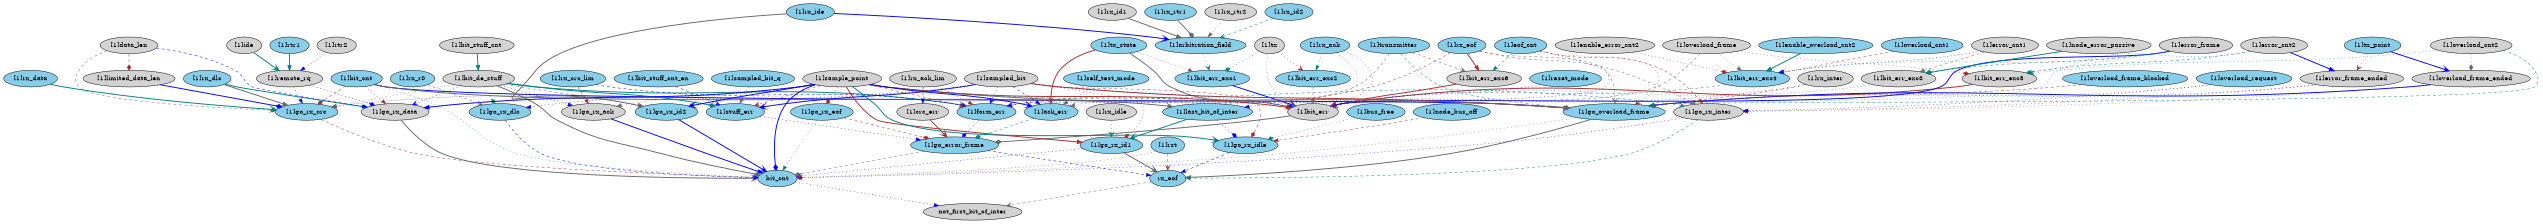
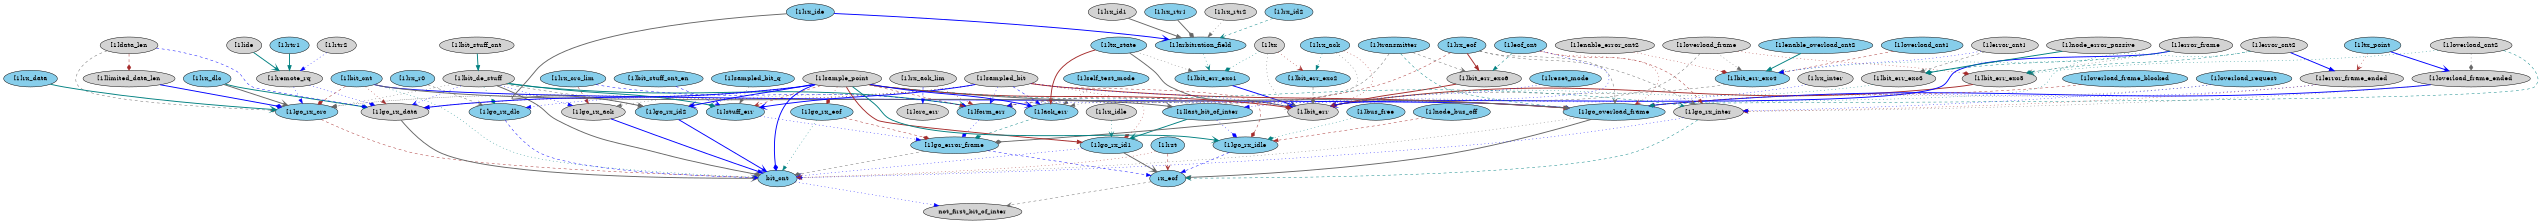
edge "[1]rx_dlc" -> "[1]go_rx_crc": arrowhead normal -> vee
edge "[1]rx_inter" -> "[1]go_overload_frame": removed
edge "[1]crc_err" -> "[1]go_error_frame": removed
